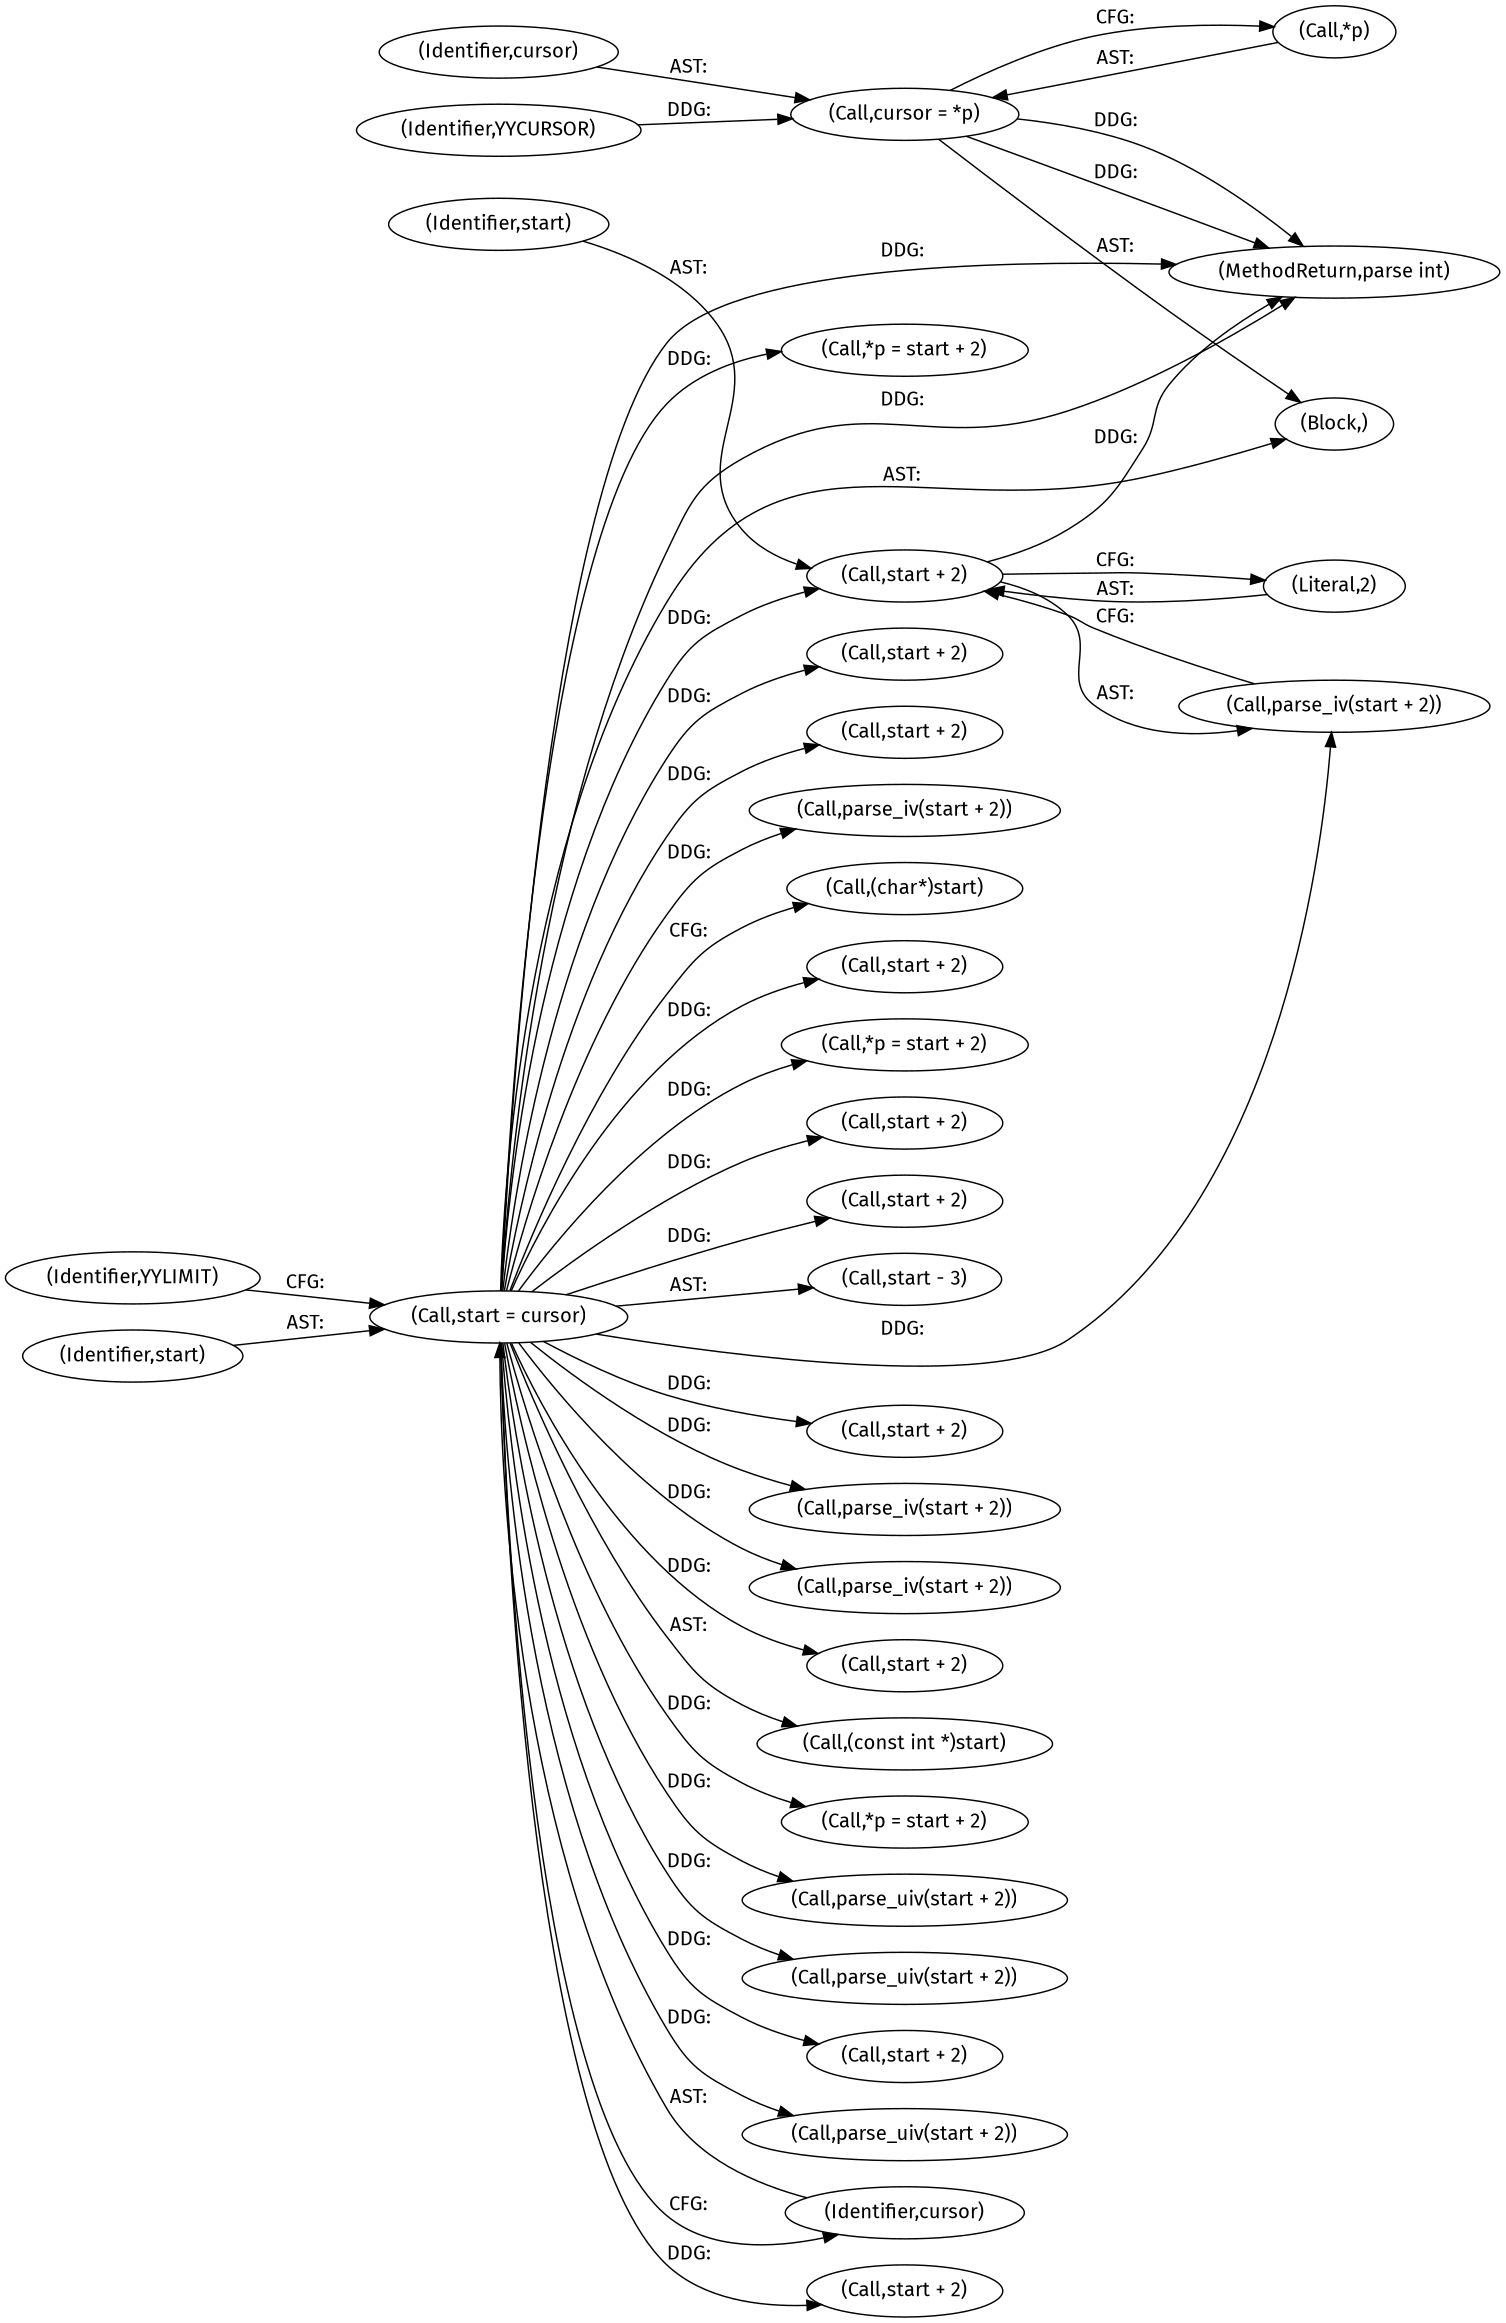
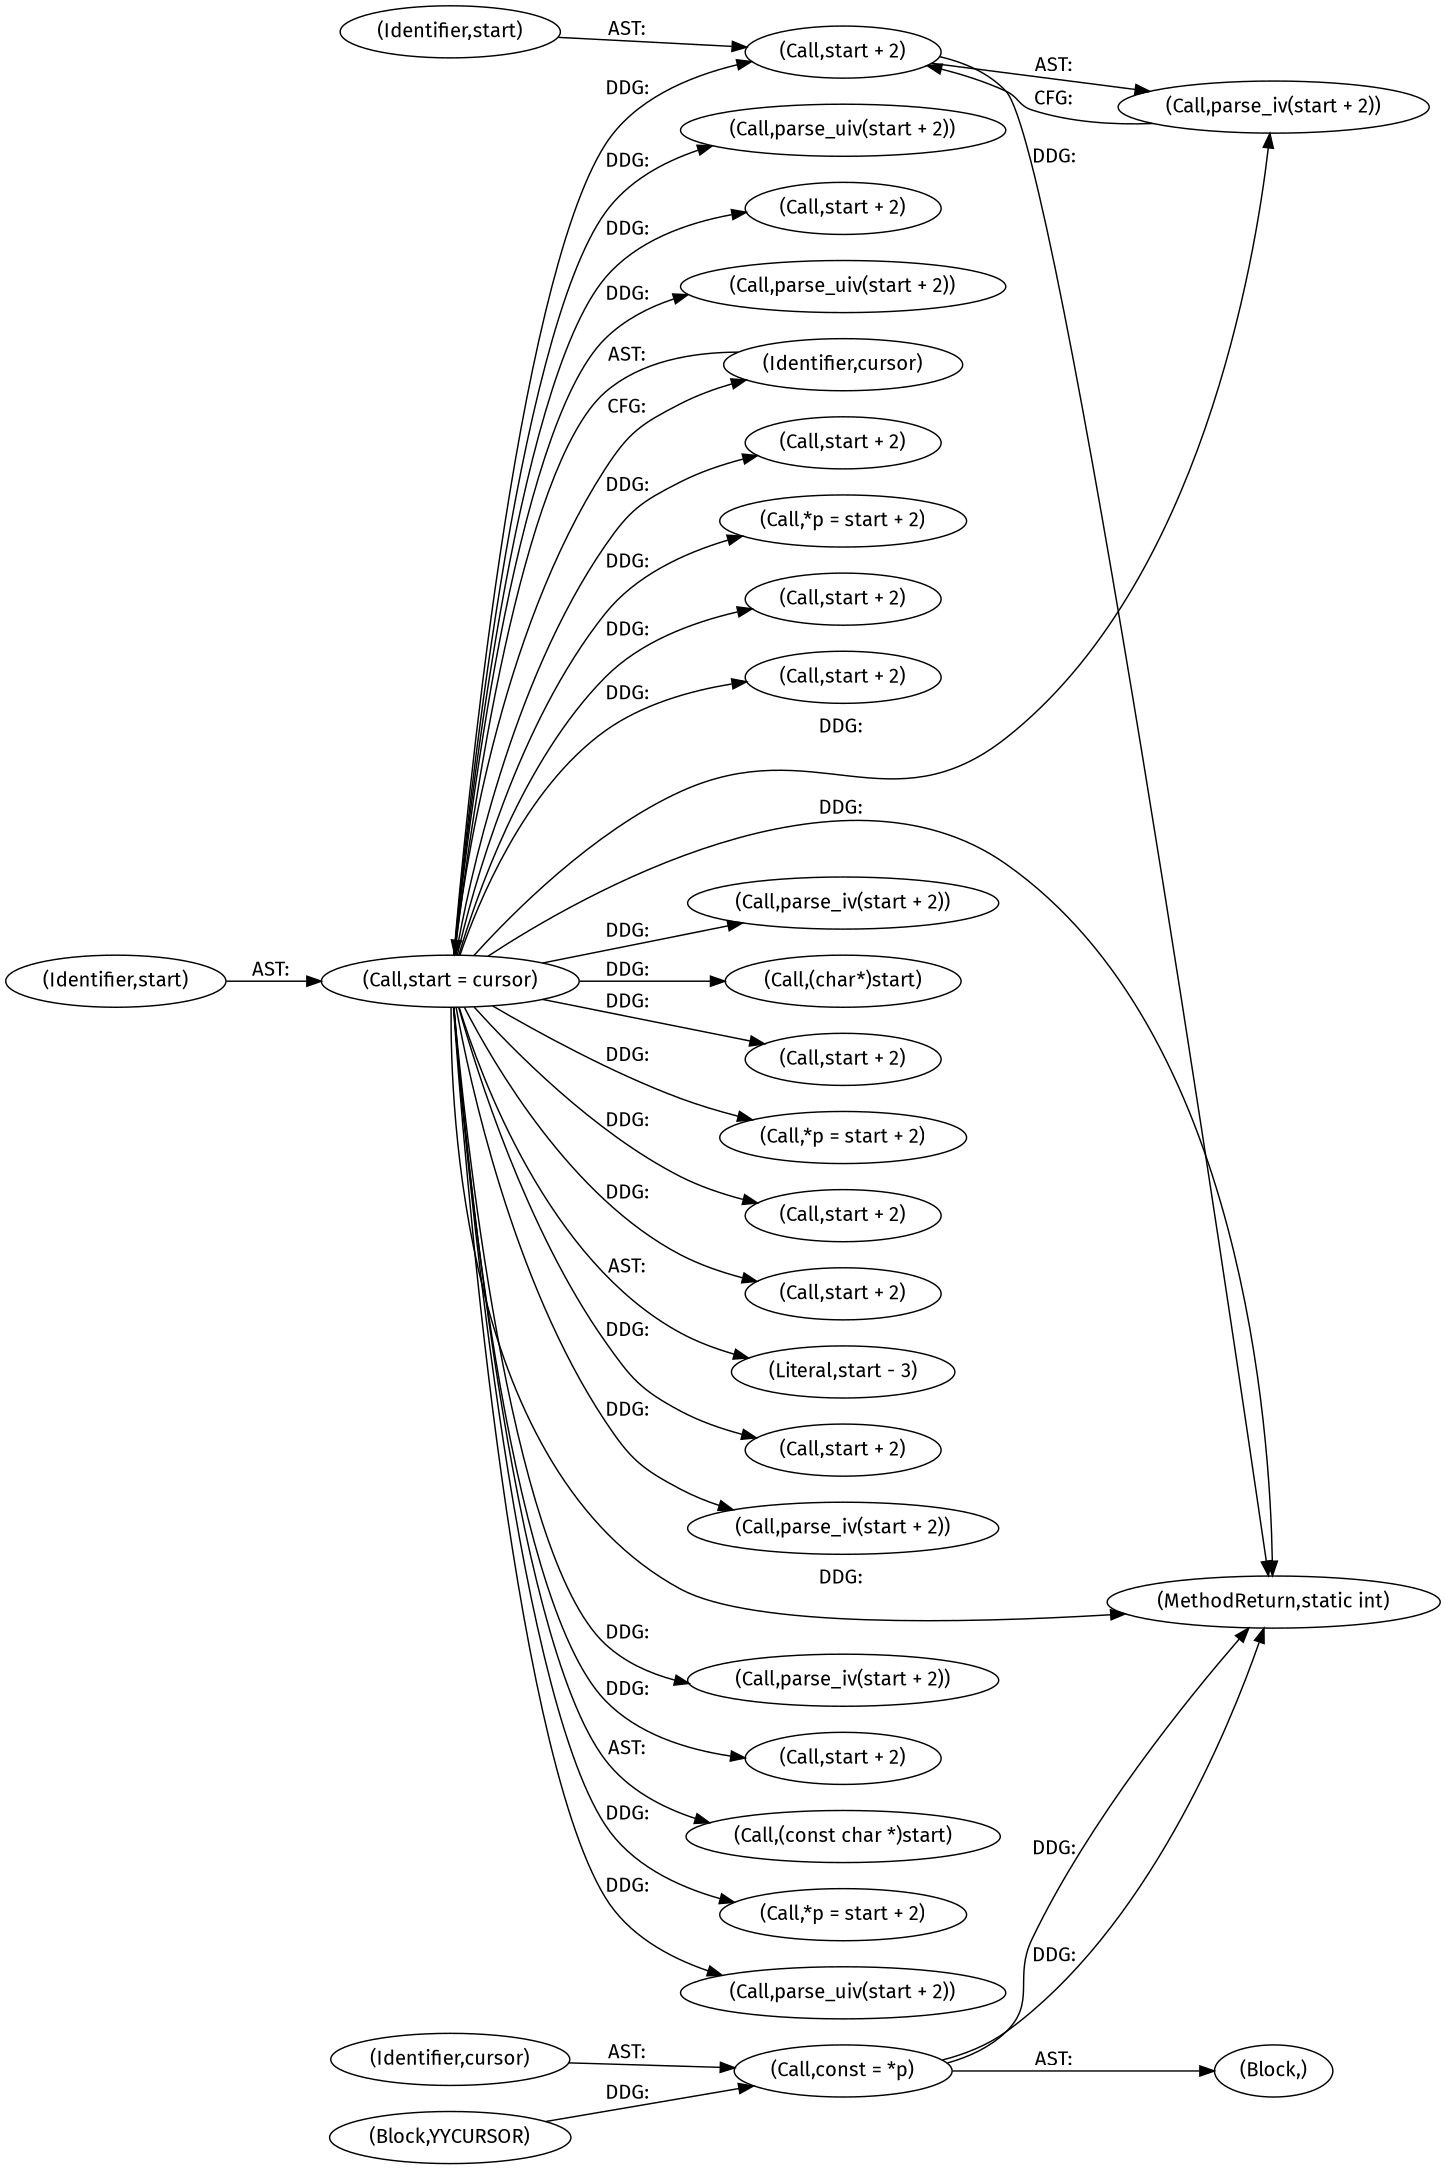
node "(Call,*p)": removed
node "(Call,cursor = *p)": label "(Call,cursor = *p)" -> "(Call,const = *p)"
node "(Identifier,YYCURSOR)": label "(Identifier,YYCURSOR)" -> "(Block,YYCURSOR)"
node "(MethodReturn,parse int)": label "(MethodReturn,parse int)" -> "(MethodReturn,static int)"
node "(Literal,2)": removed
edge "(Call,start = cursor)" -> "(Block,)": removed, label "AST:"
edge "(Call,start = cursor)" -> "(Call,(char*)start)": label "CFG: " -> "DDG: "
node "(Identifier,YYLIMIT)": removed
node "(Call,start - 3)": label "(Call,start - 3)" -> "(Literal,start - 3)"
node "(Call,(const int *)start)": label "(Call,(const int *)start)" -> "(Call,(const char *)start)"
